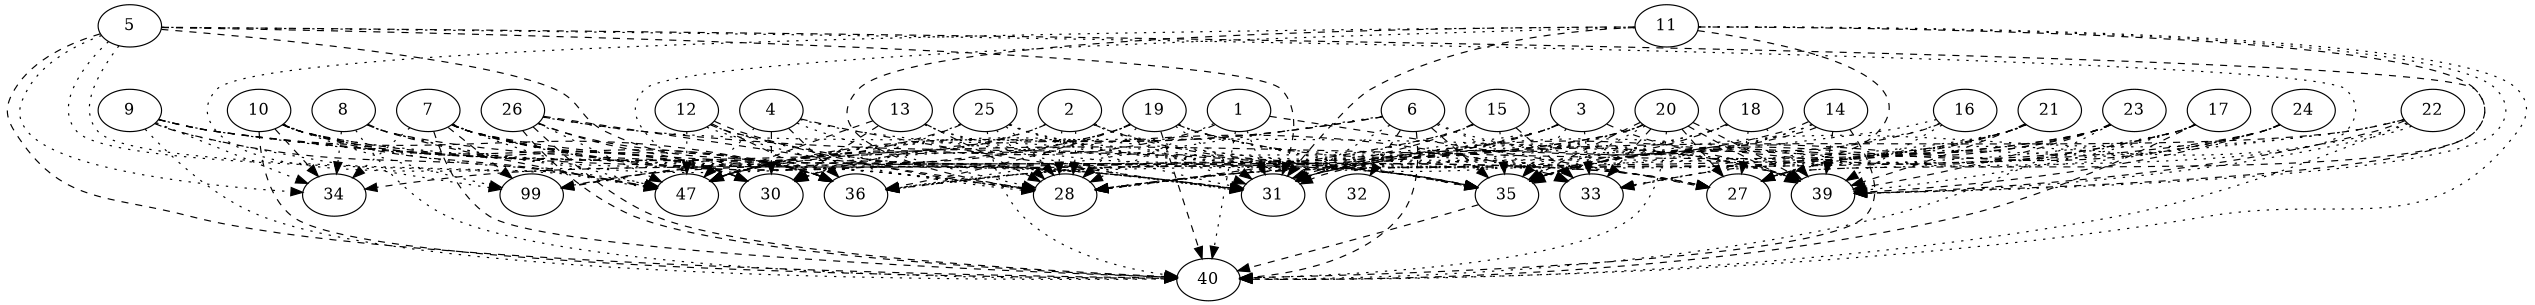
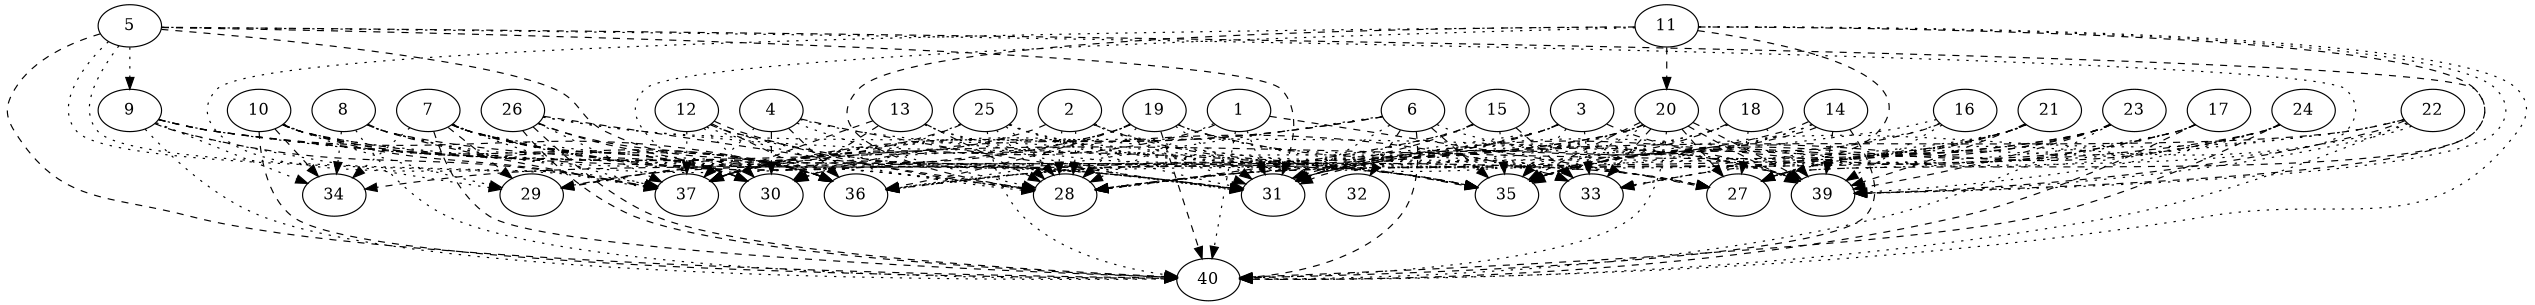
edge "11" -> "31": now "11" -> "20"
edge "26" -> "35": style dashed -> dotted
edge "6" -> "33": removed
edge "2" -> "30": now "12" -> "30"
edge "8" -> "36": added
edge "19" -> "35": removed
edge "5" -> "34": now "5" -> "9"
edge "7" -> "27": style dashed -> dotted
edge "10" -> "28": removed
edge "24" -> "39": style dashed -> dotted
edge "17" -> "39": removed
node "99": label "99" -> "29"
node "47": label "47" -> "37"
edge "35" -> "40": now "24" -> "40"
